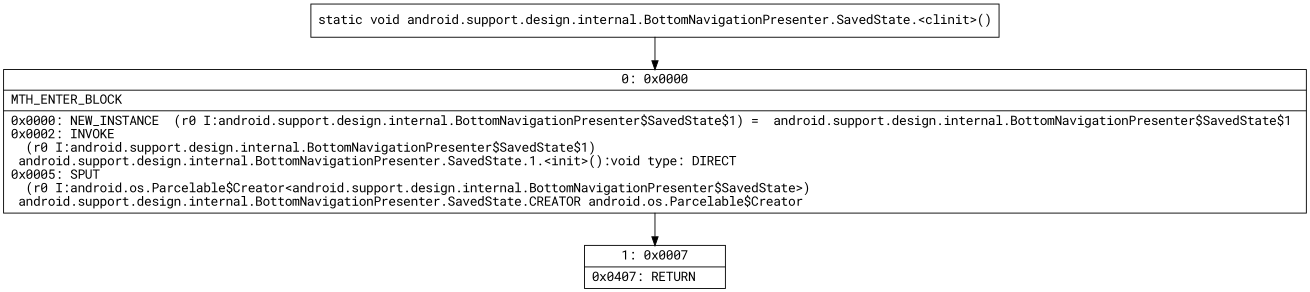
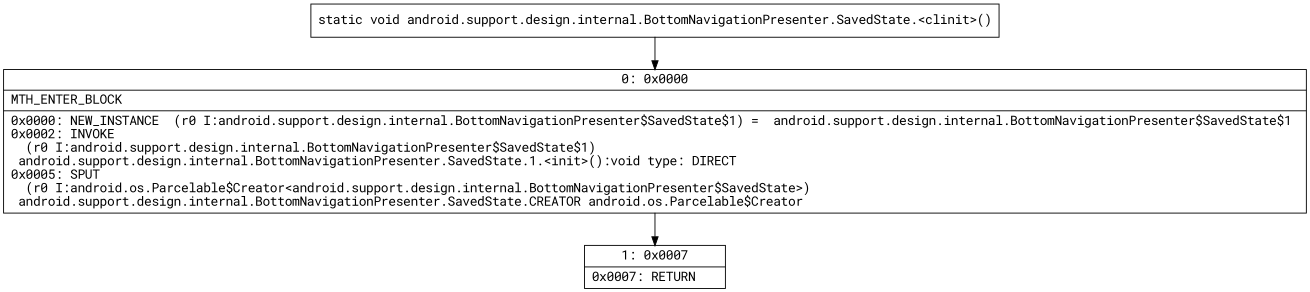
node "1: 0x0007": text "0x0407: RETURN" -> "0x0007: RETURN"
